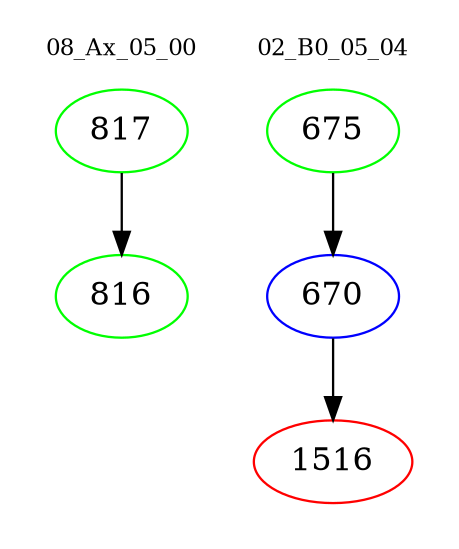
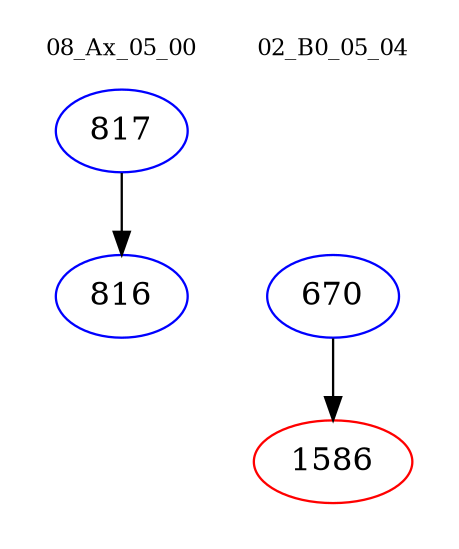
node "817": color green -> blue
node "675": removed
node "816": color green -> blue
node "1516": label "1516" -> "1586"
